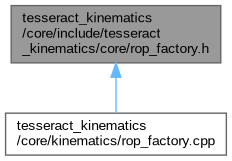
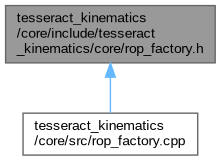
node "tesseract_kinematics /core/kinematics/rop_factory.cpp": label "tesseract_kinematics /core/kinematics/rop_factory.cpp" -> "tesseract_kinematics /core/src/rop_factory.cpp"
